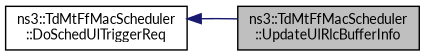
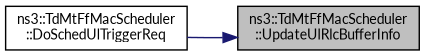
edge "ns3::TdMtFfMacScheduler ::UpdateUlRlcBufferInfo" -> "ns3::TdMtFfMacScheduler ::DoSchedUlTriggerReq": reversed
